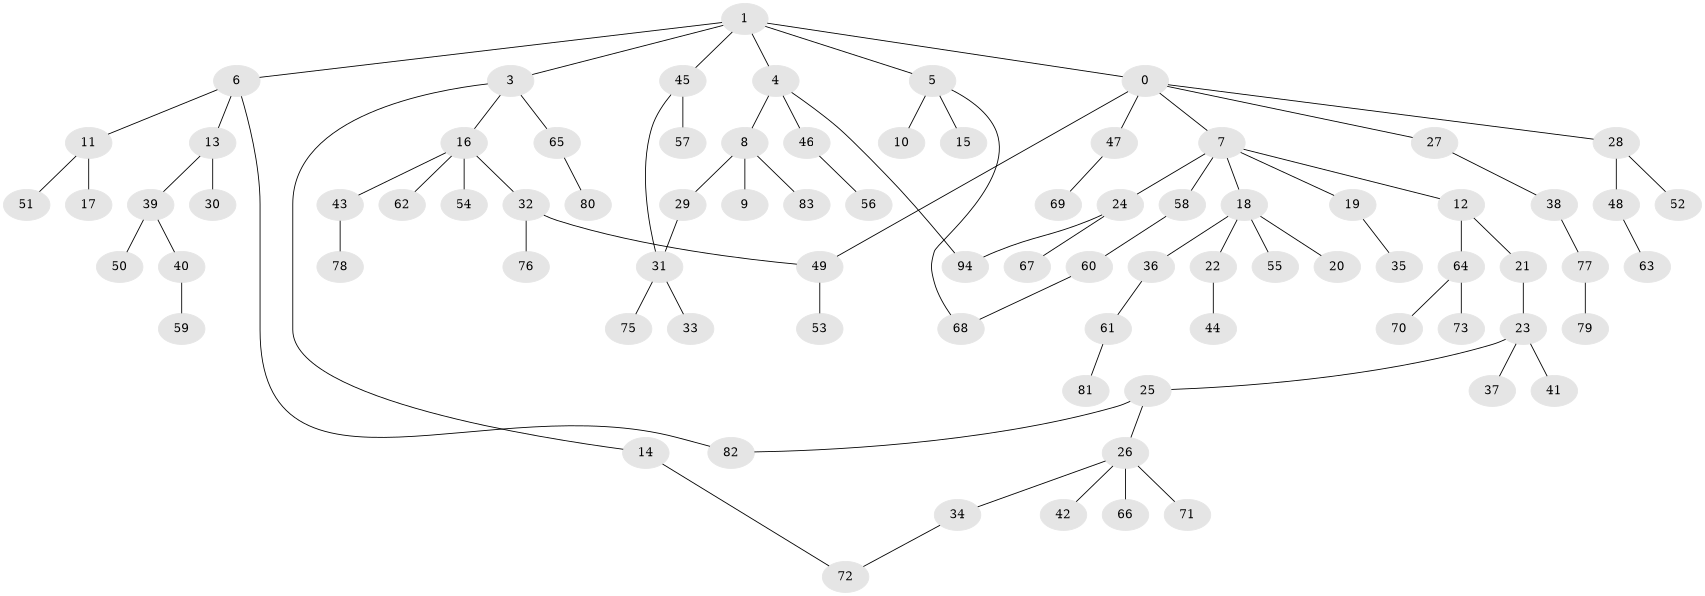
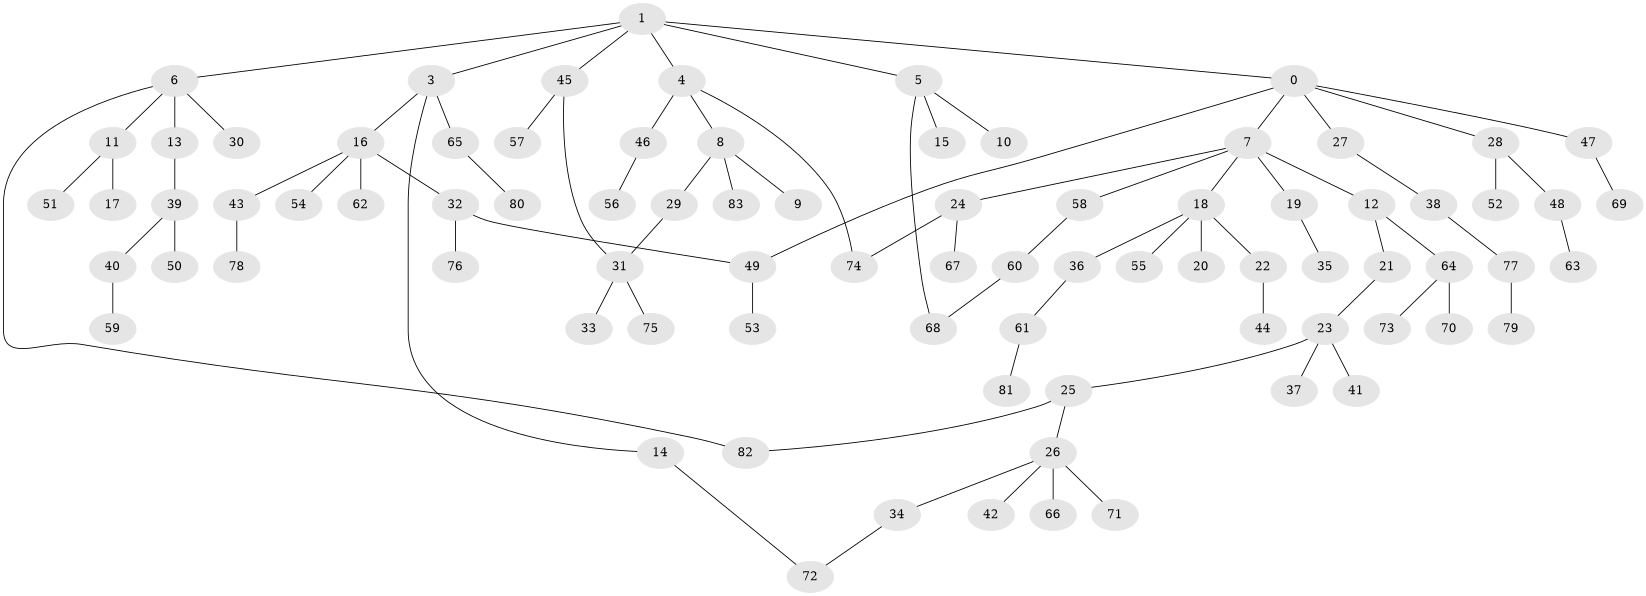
edge "13" -- "30": now "6" -- "30"
node "94": label "94" -> "74"
